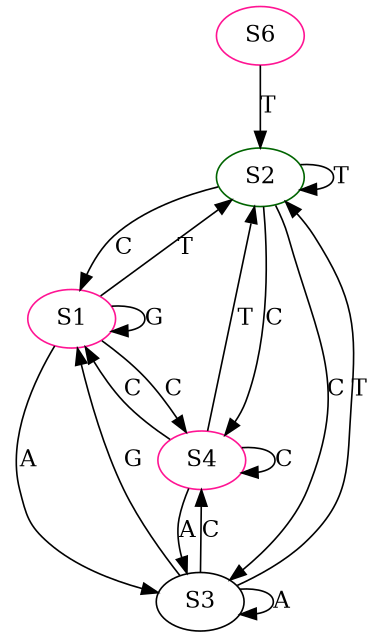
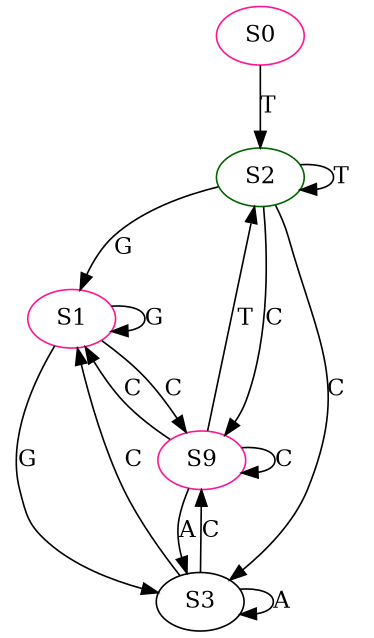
node "S6": label "S6" -> "S0"
edge "S2" -> "S1": label "C" -> "G"
edge "S1" -> "S2": removed, label "T"
edge "S3" -> "S2": removed, label "T"
edge "S1" -> "S3": label "A" -> "G"
edge "S3" -> "S1": label "G" -> "C"
node "S4": label "S4" -> "S9"
